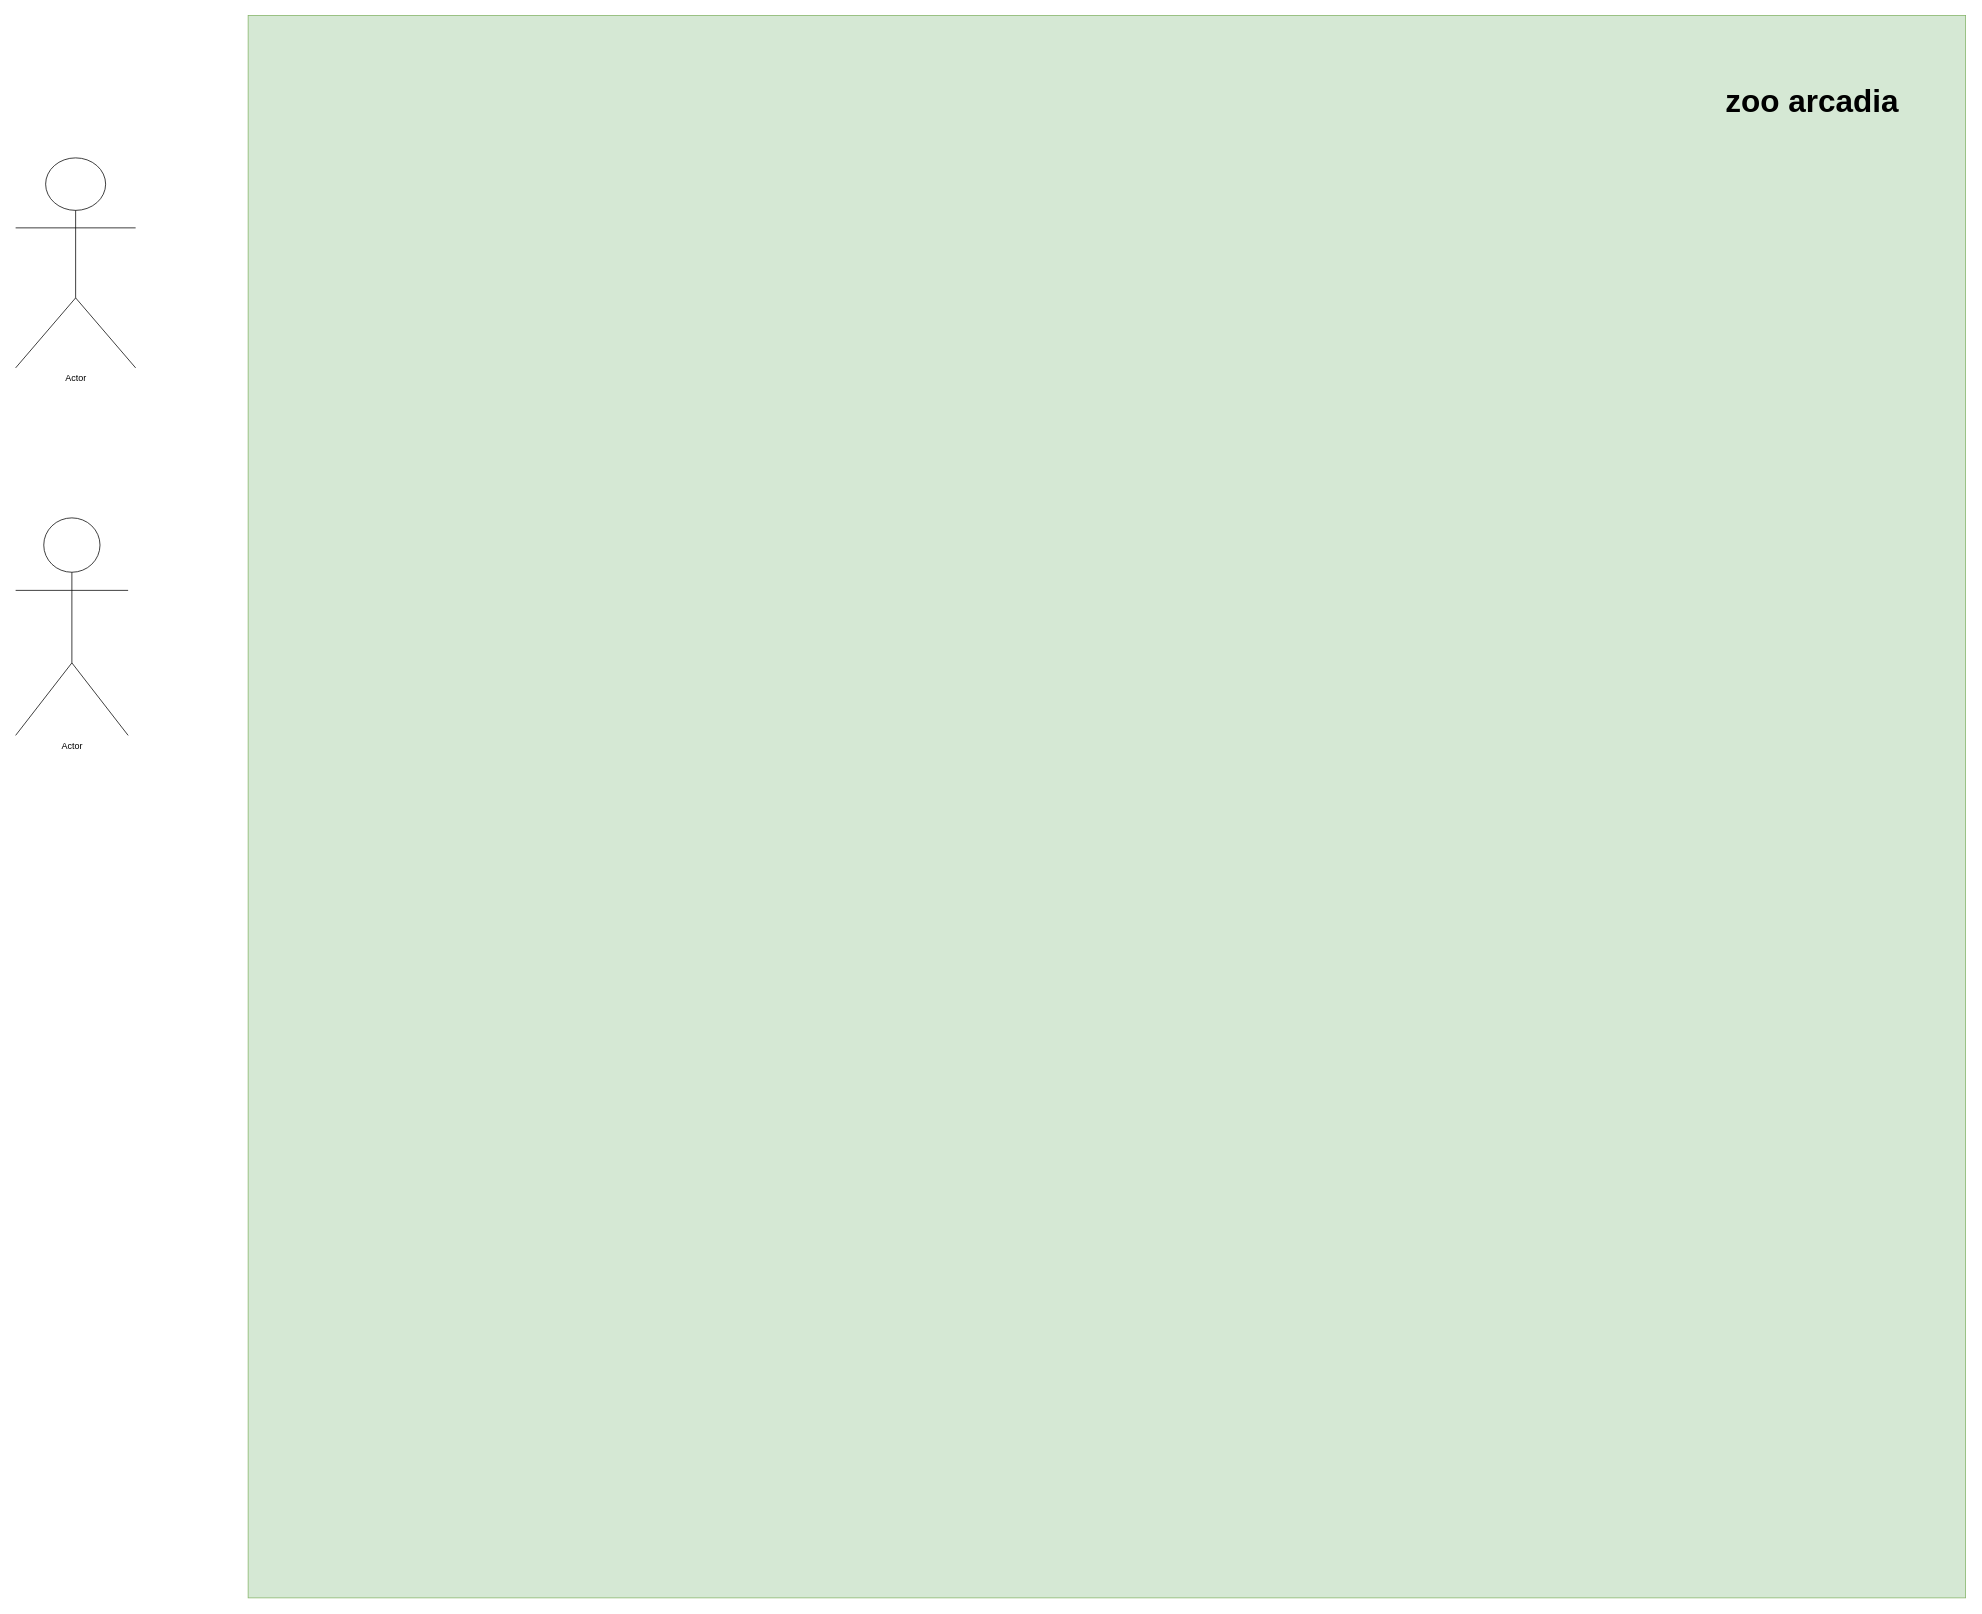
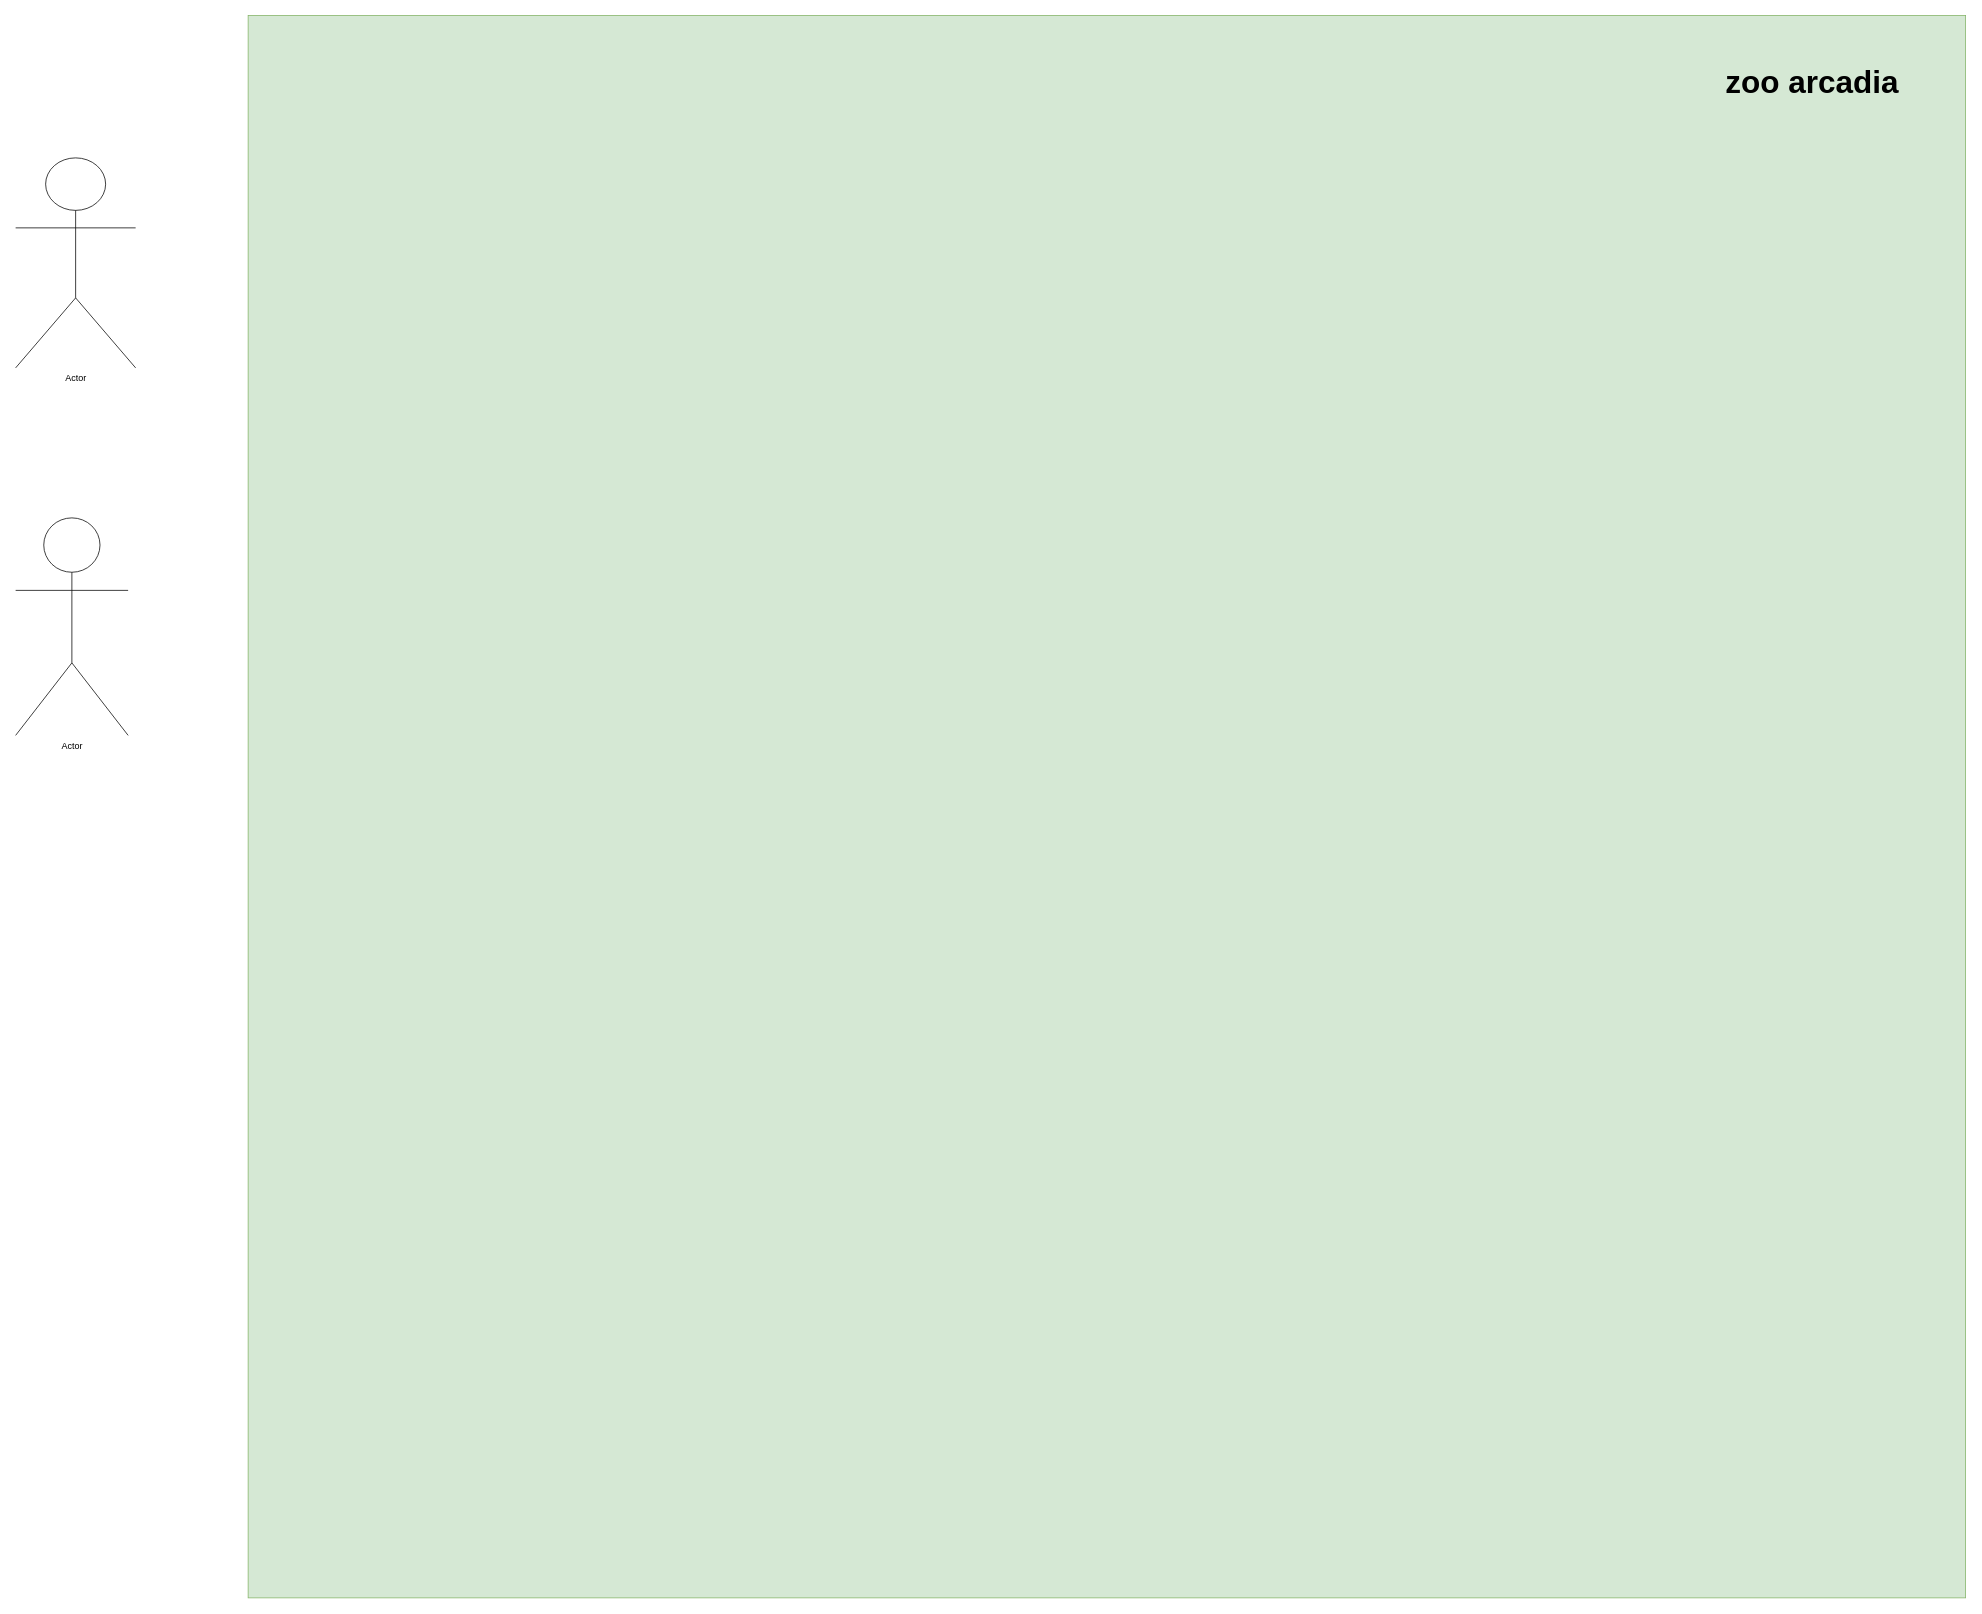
node "zoo arcadia": moved (1812, 102) -> (1812, 83)
